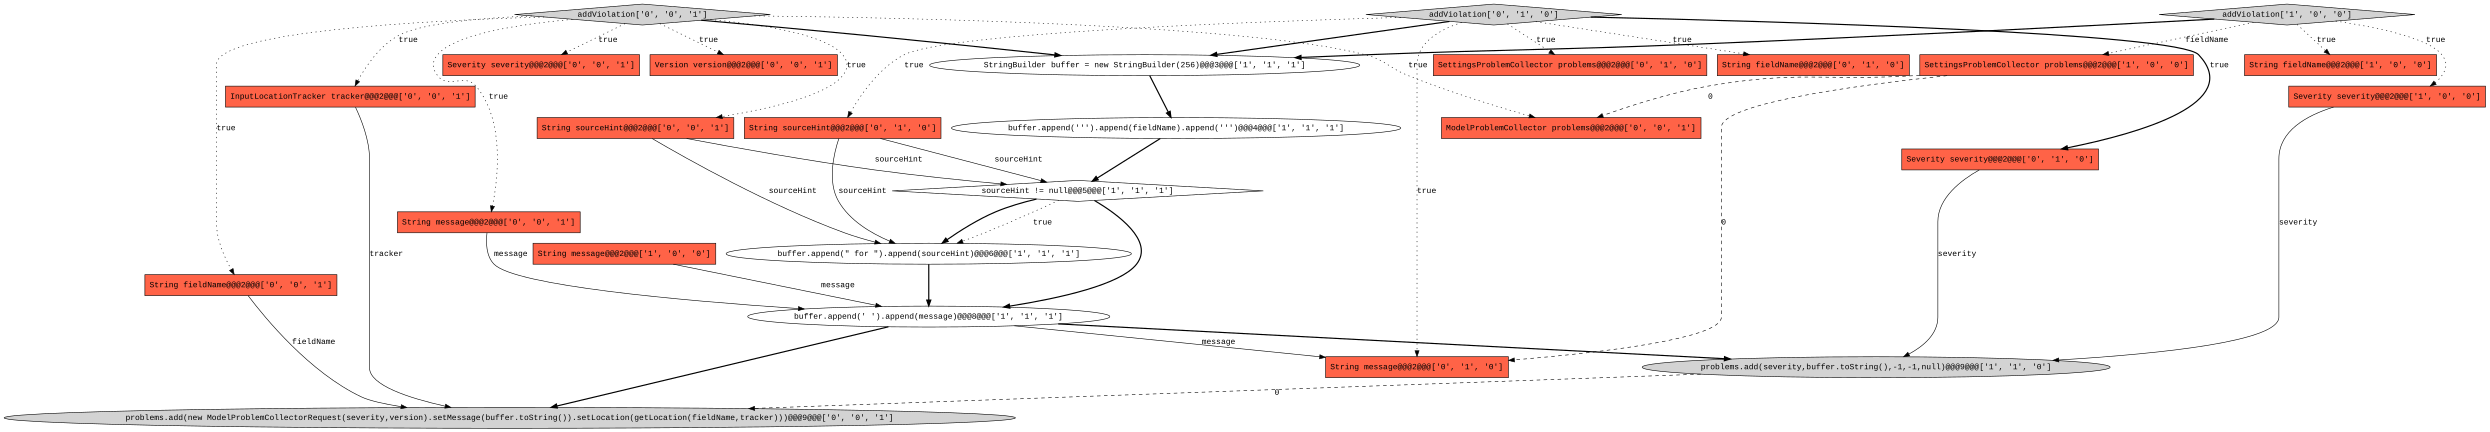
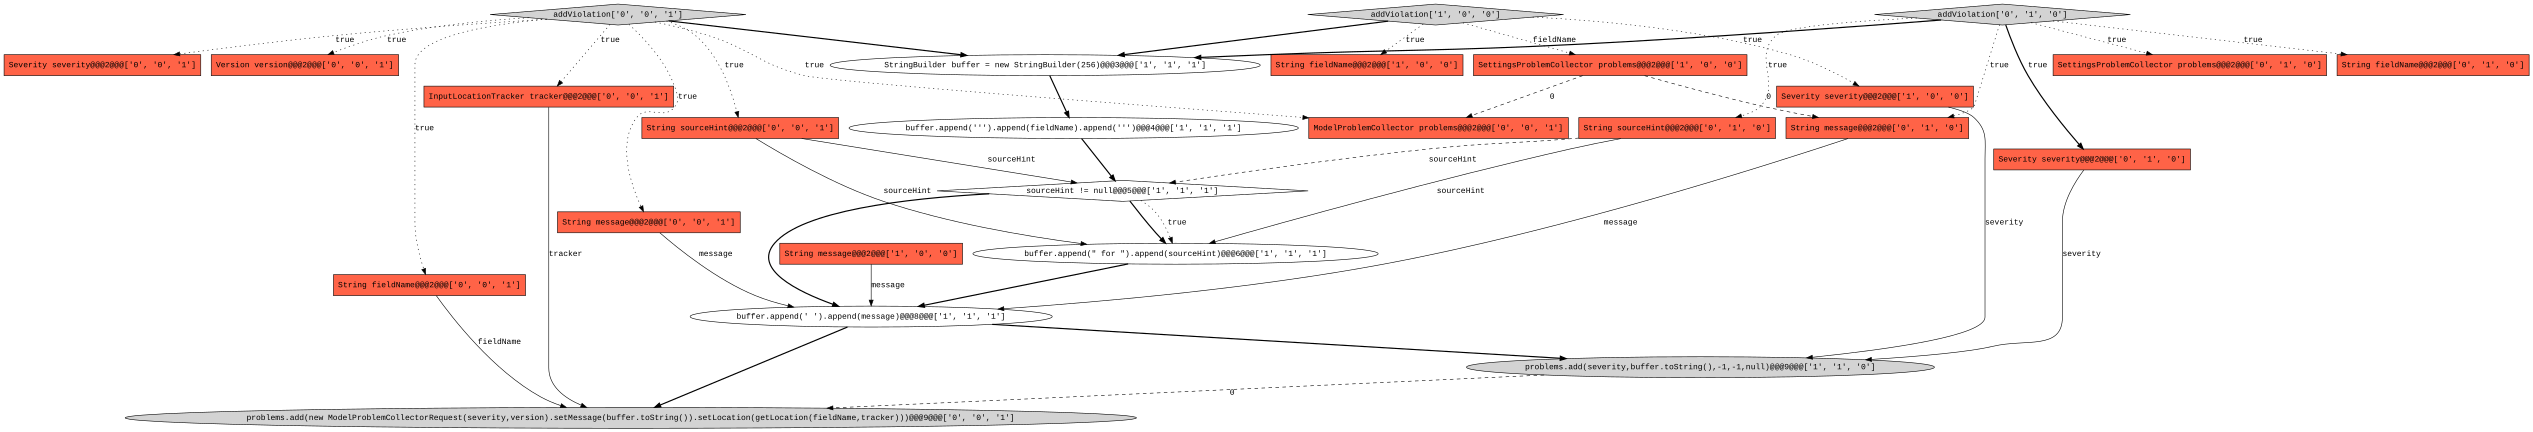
edge "String sourceHint@@@2@@@['0', '1', '0']" -> "sourceHint != null@@@5@@@['1', '1', '1']": style solid -> dashed
edge "buffer.append(' ').append(message)@@@8@@@['1', '1', '1']" -> "String message@@@2@@@['0', '1', '0']": reversed
